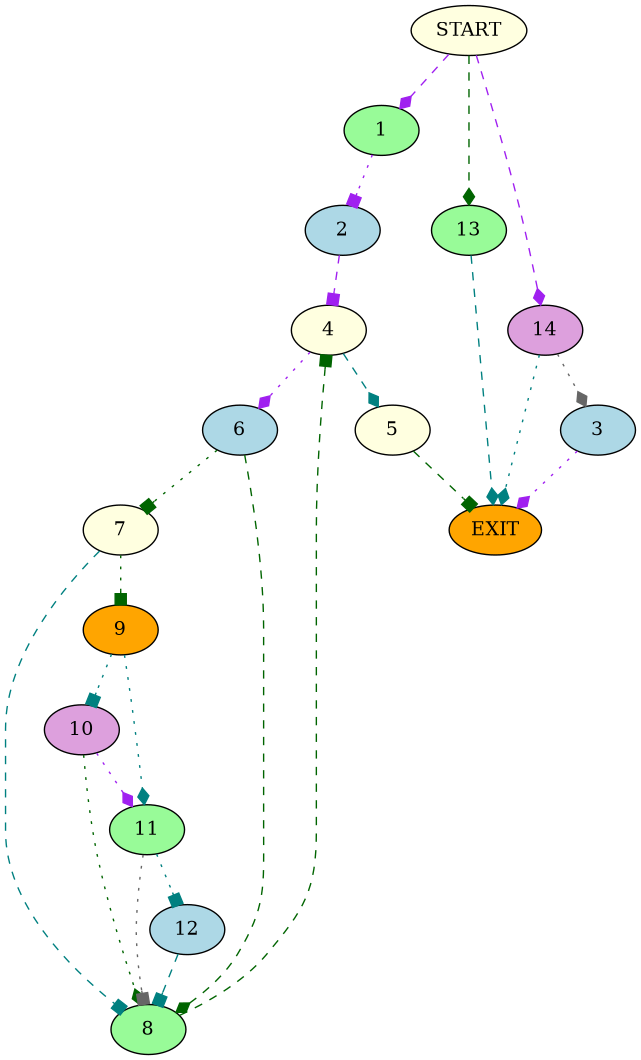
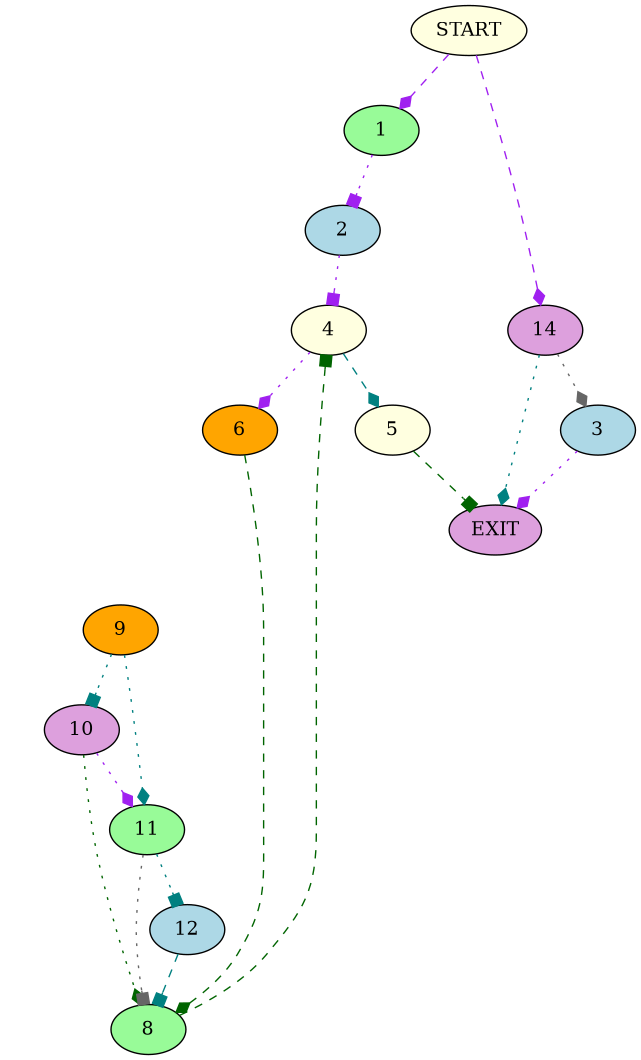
node "13": removed
edge "2" -> "4": style dashed -> dotted
node "6": fillcolor lightblue -> orange
node "7": removed
node "EXIT": fillcolor orange -> plum
